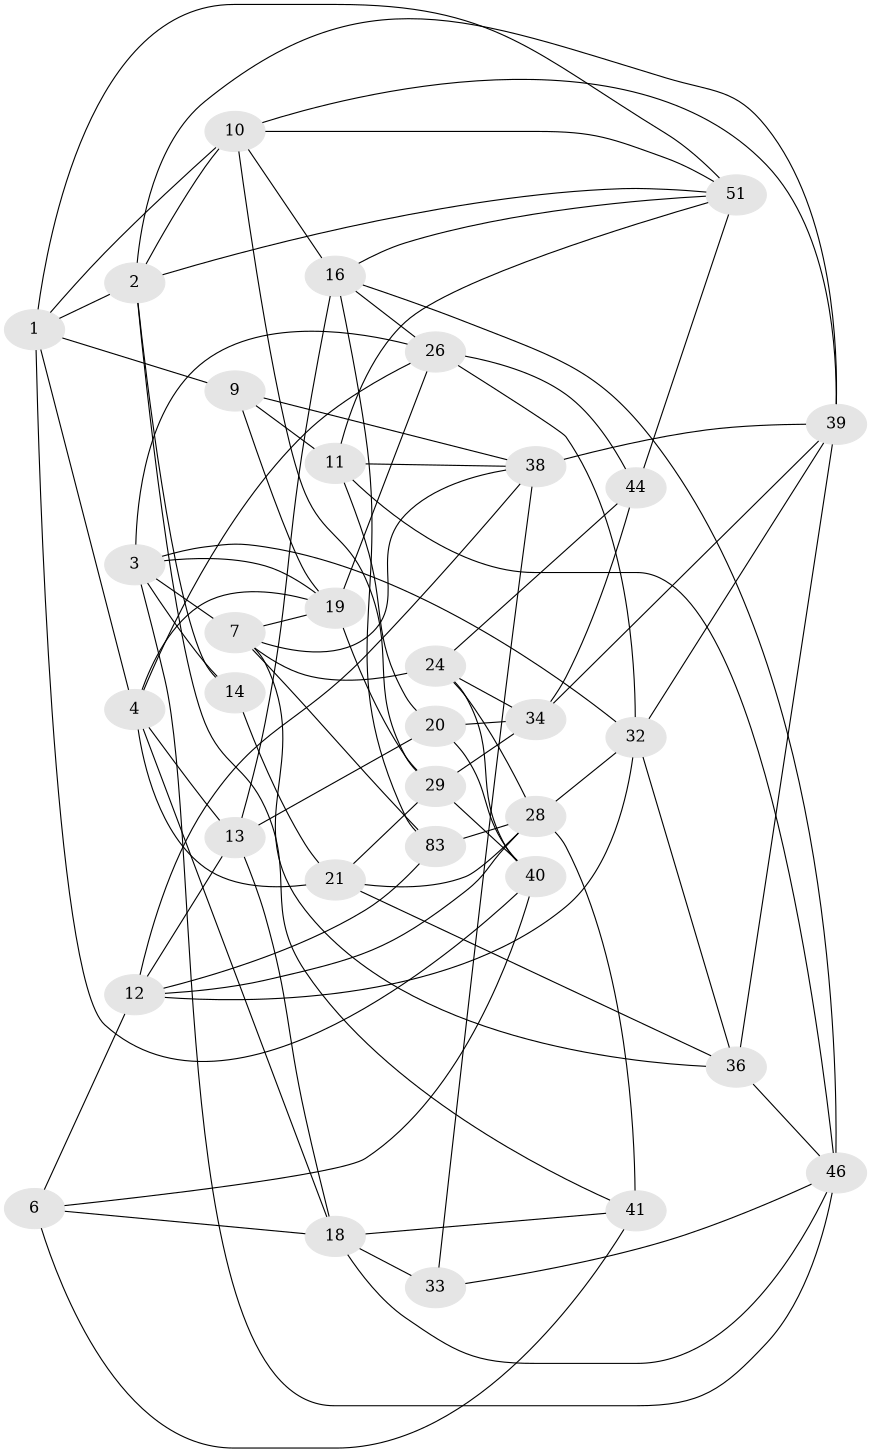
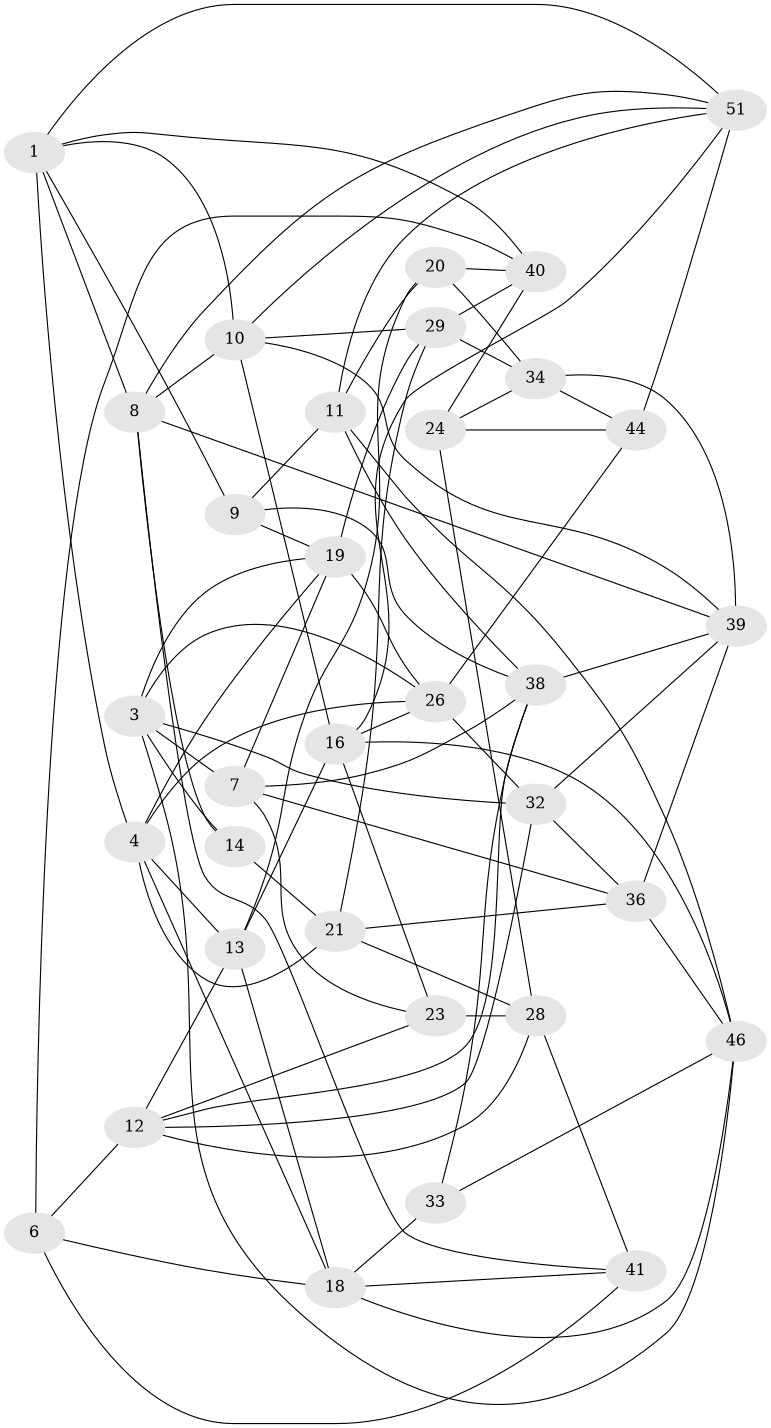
node "2": label "2" -> "8"
edge "7" -- "24": removed
edge "32" -- "28": removed
node "83": label "83" -> "23"
